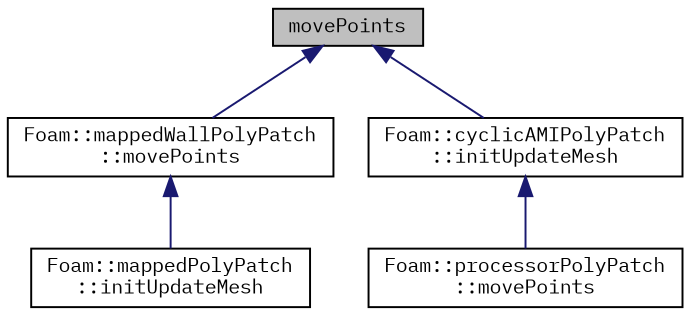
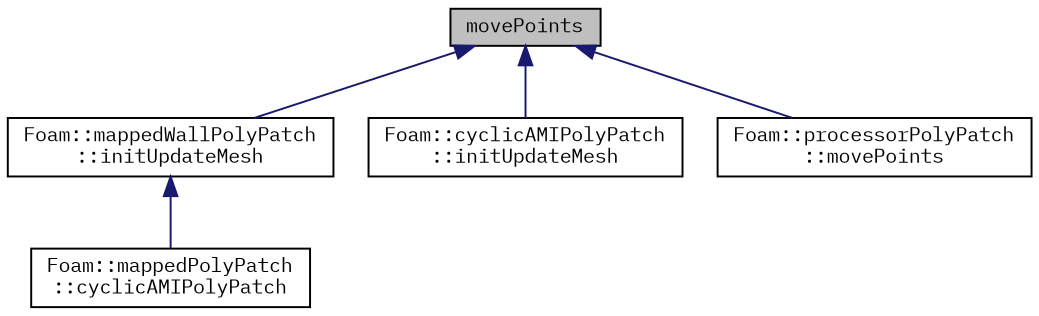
node "Foam::mappedWallPolyPatch ::movePoints": label "Foam::mappedWallPolyPatch ::movePoints" -> "Foam::mappedWallPolyPatch ::initUpdateMesh"
edge "Foam::processorPolyPatch ::movePoints" -> "Foam::cyclicAMIPolyPatch ::initUpdateMesh": now "Foam::processorPolyPatch ::movePoints" -> "movePoints"
node "Foam::mappedPolyPatch ::initUpdateMesh": label "Foam::mappedPolyPatch ::initUpdateMesh" -> "Foam::mappedPolyPatch ::cyclicAMIPolyPatch"
